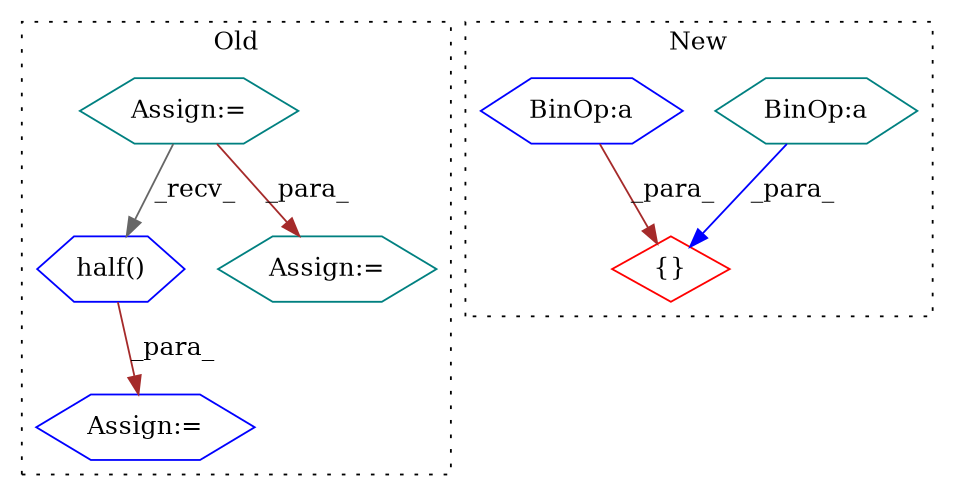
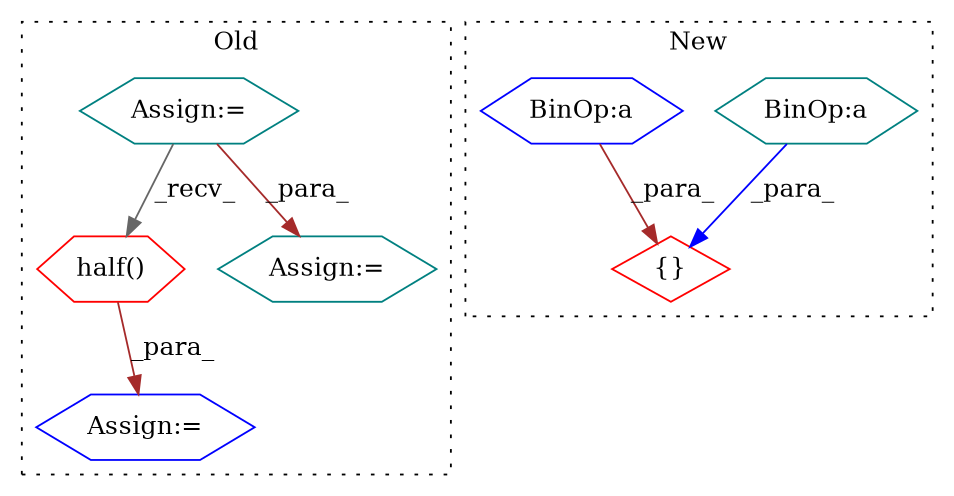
node "half()": color blue -> red
